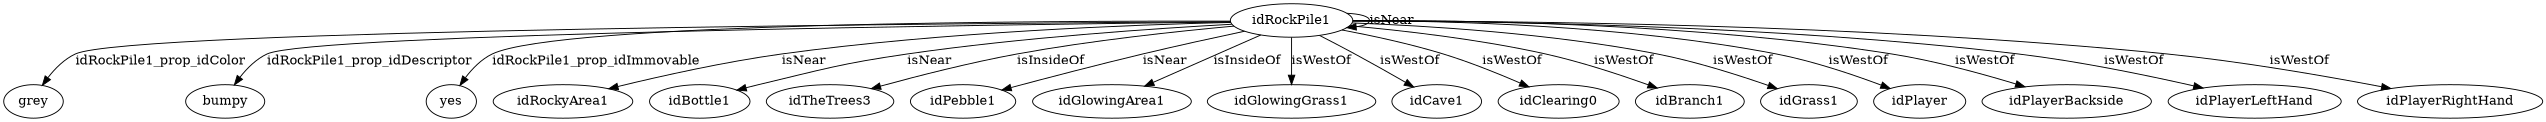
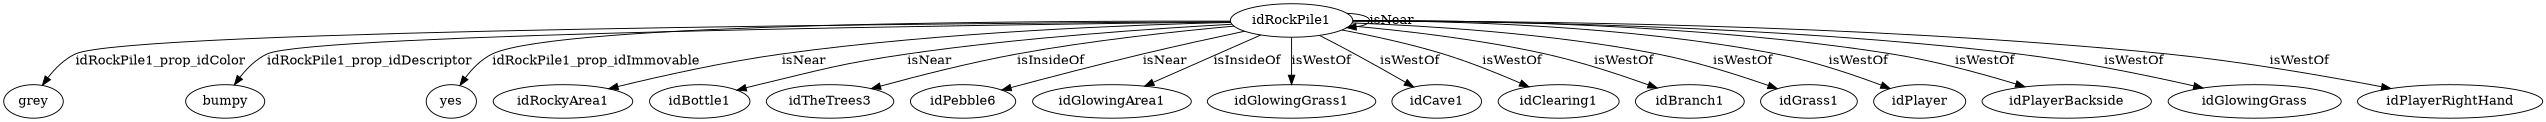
node "idPebble1": label "idPebble1" -> "idPebble6"
node "idClearing0": label "idClearing0" -> "idClearing1"
node "idPlayerLeftHand": label "idPlayerLeftHand" -> "idGlowingGrass"
